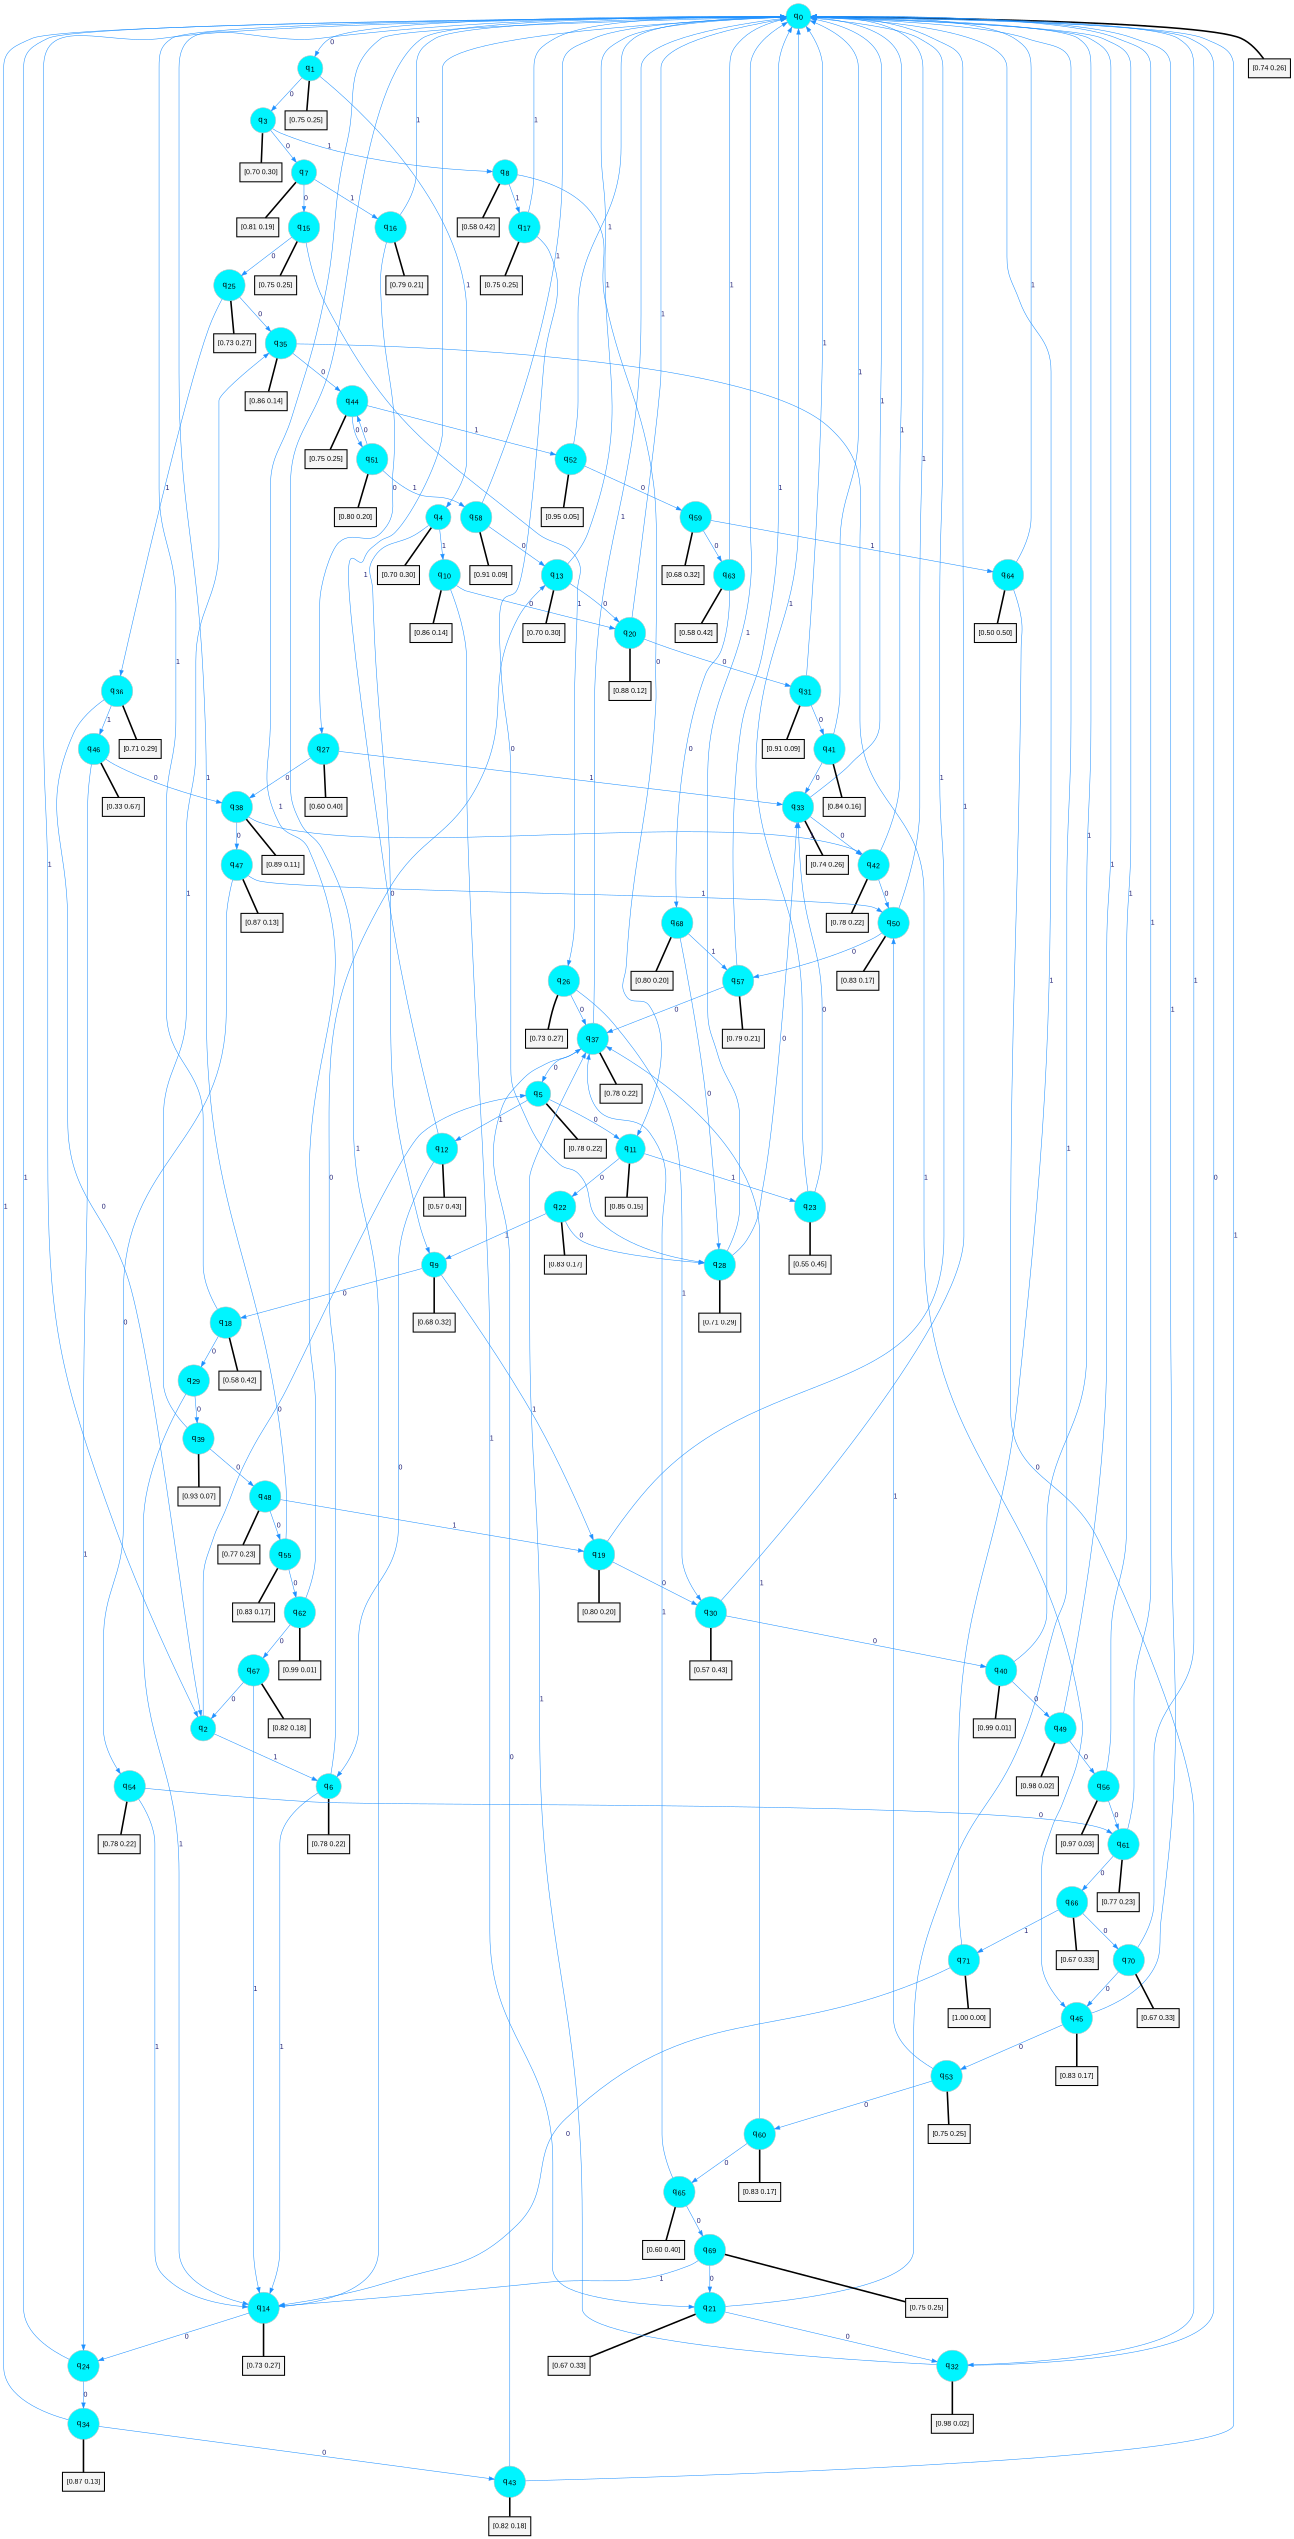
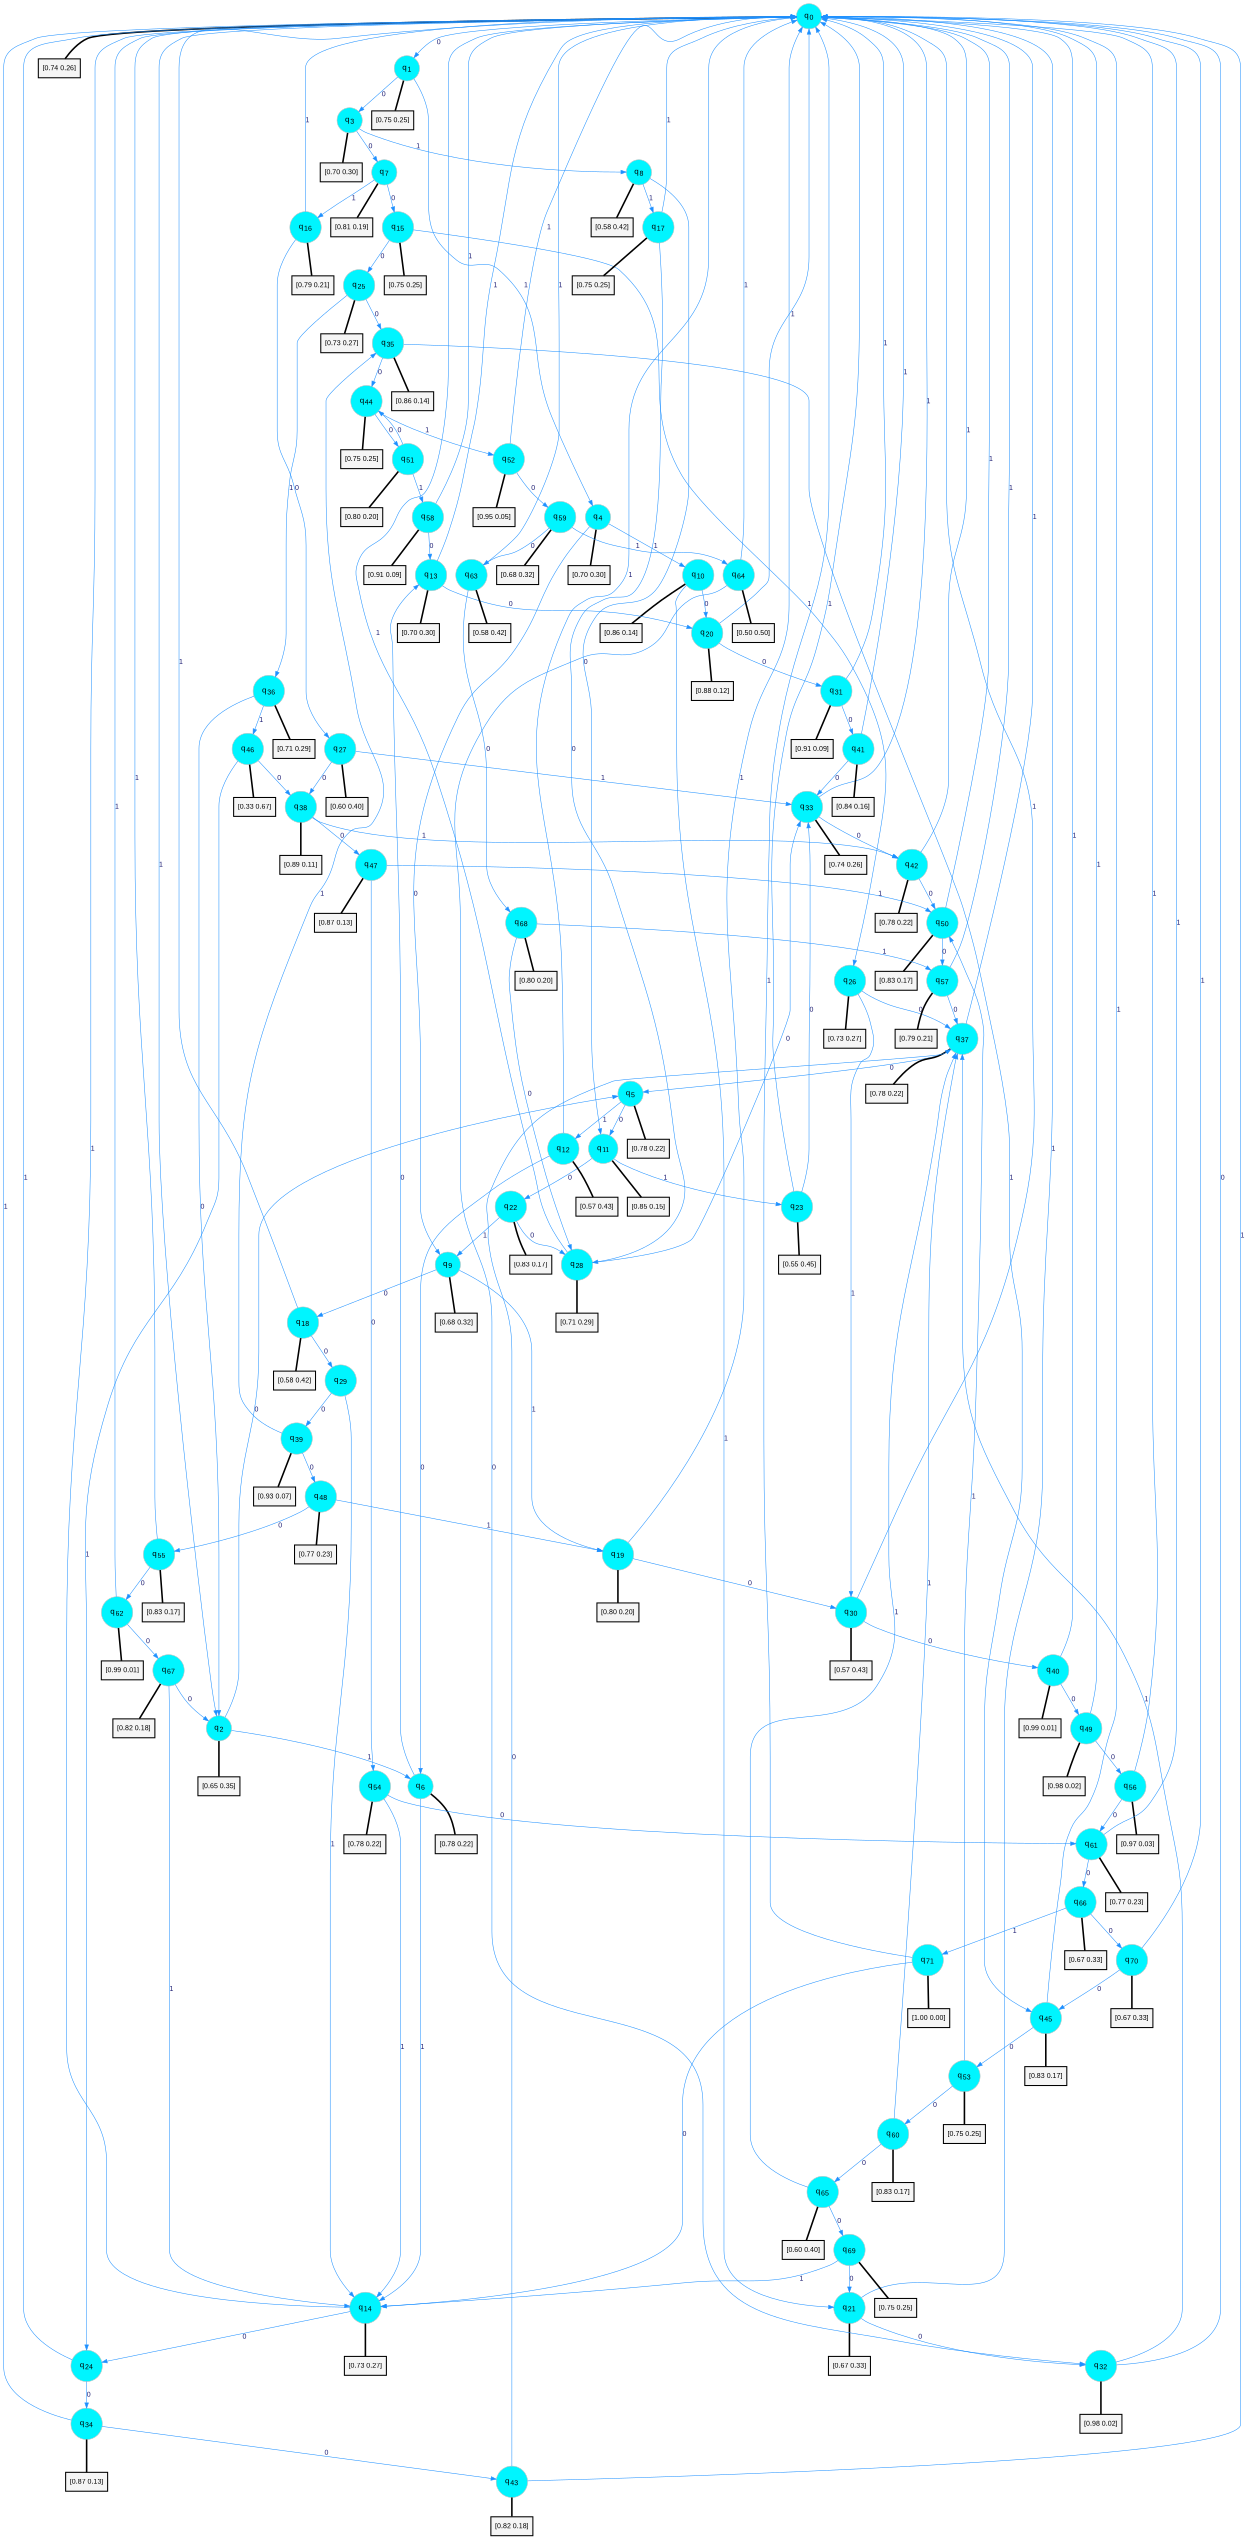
node "[0.65 0.35]": added
